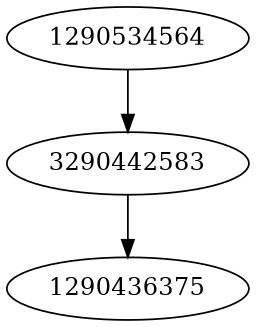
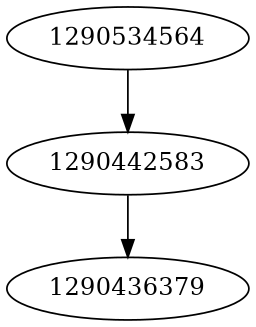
node "3290442583": label "3290442583" -> "1290442583"
node "1290436375": label "1290436375" -> "1290436379"
